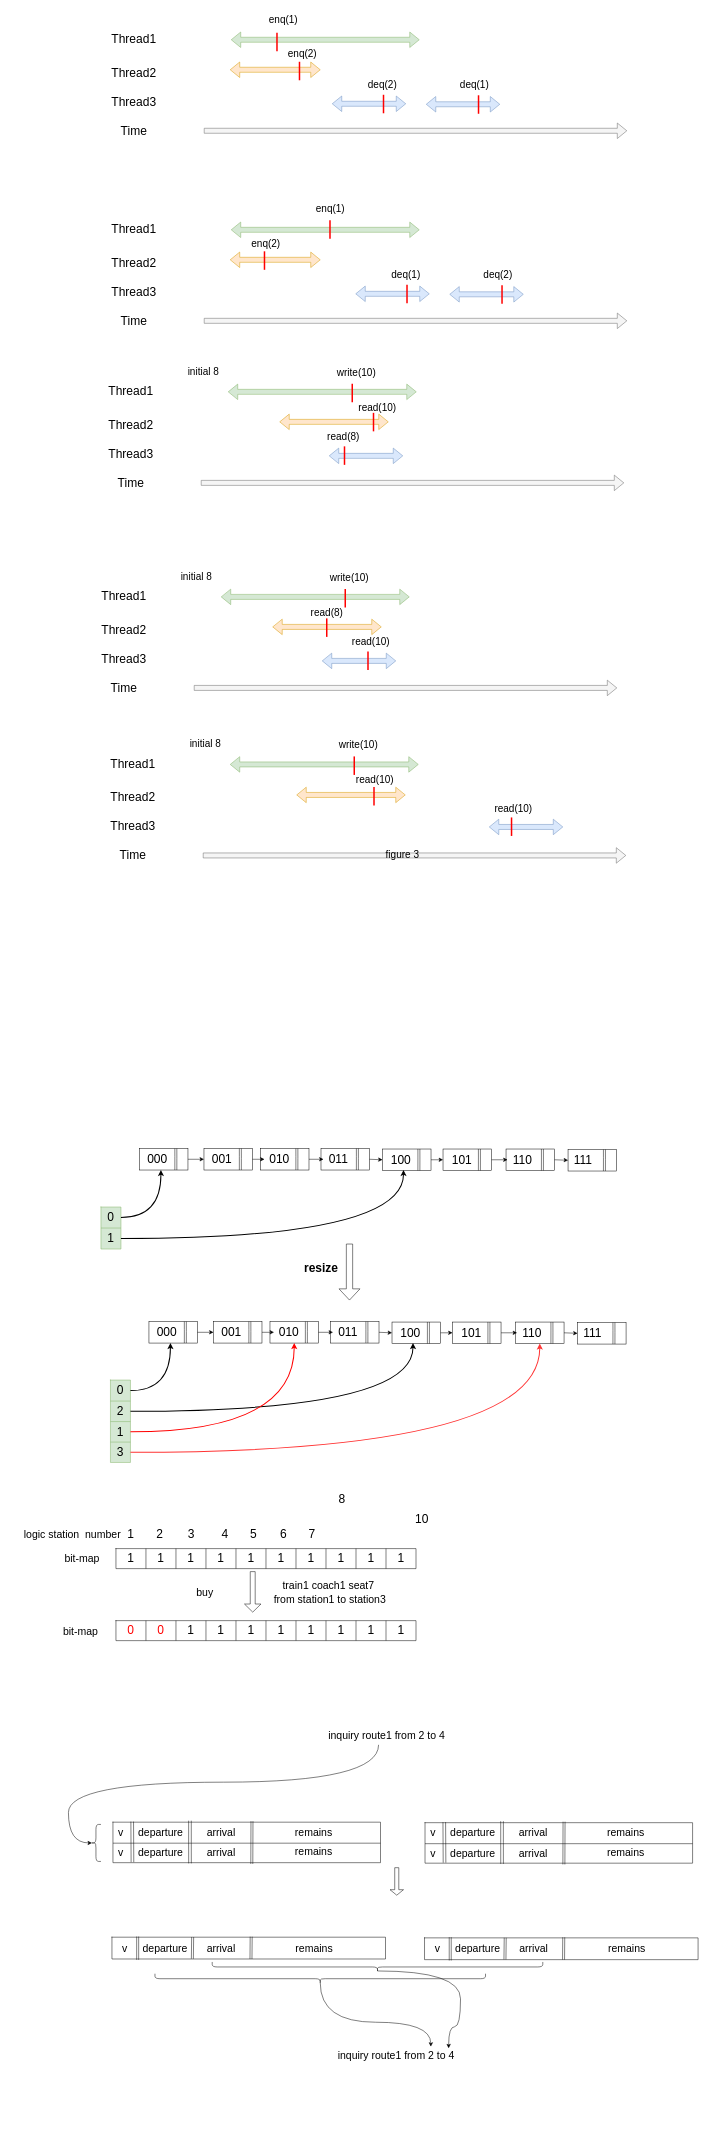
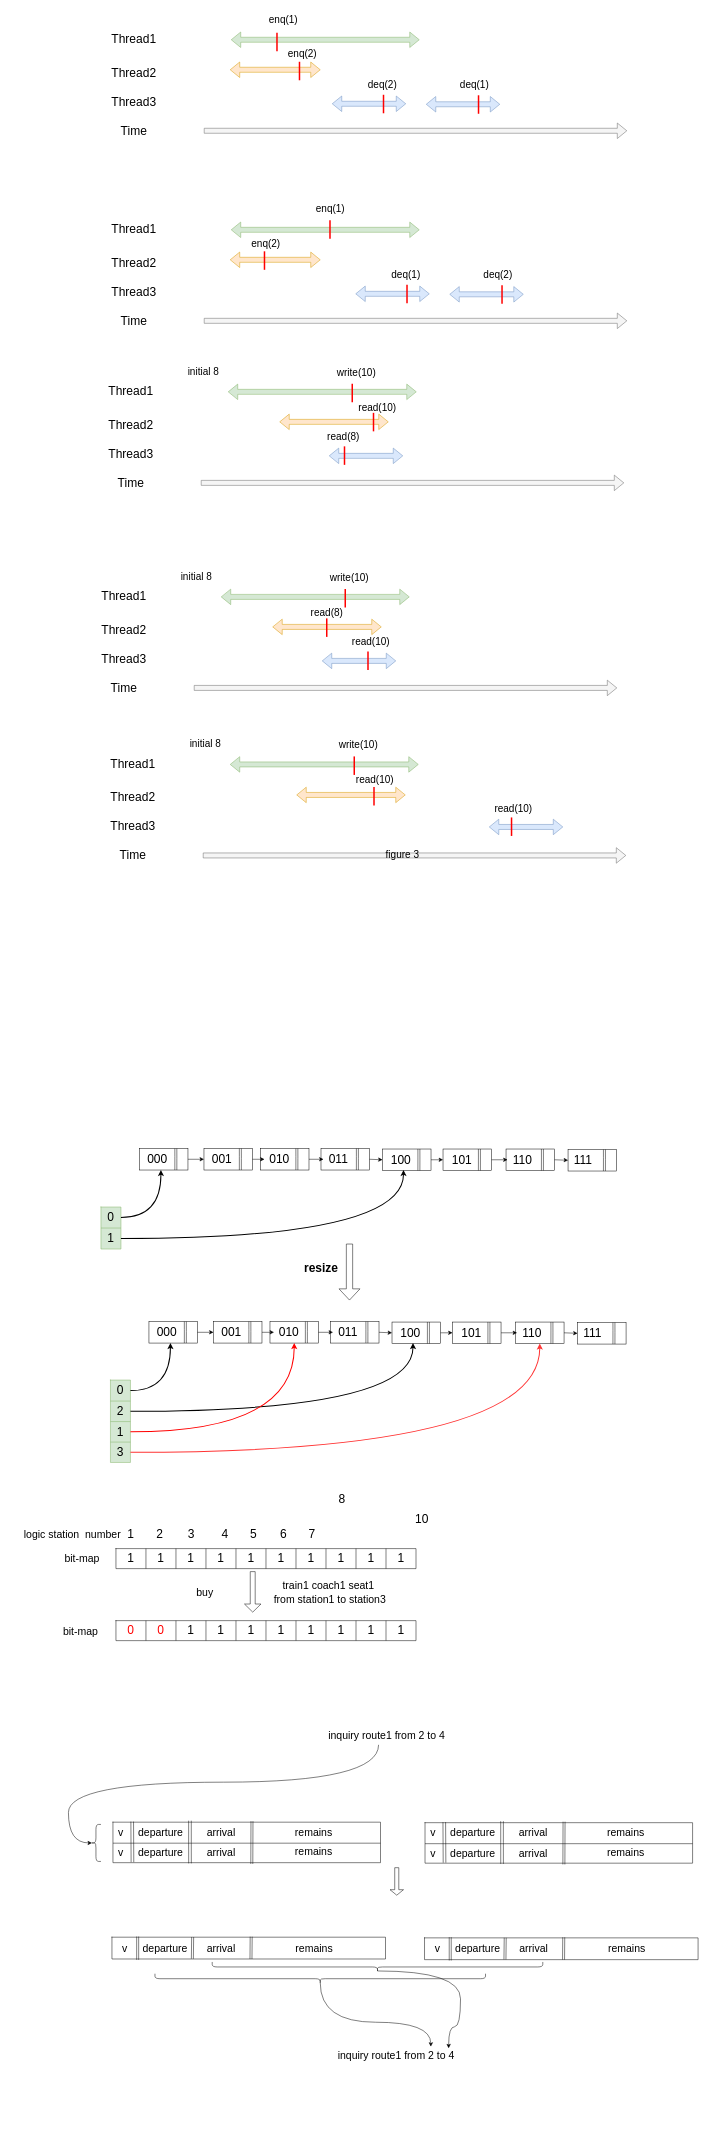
node "train1 coach1 seat7 from station1 to station3": label "train1 coach1 seat7 from station1 to station3" -> "train1 coach1 seat1 from station1 to station3"
